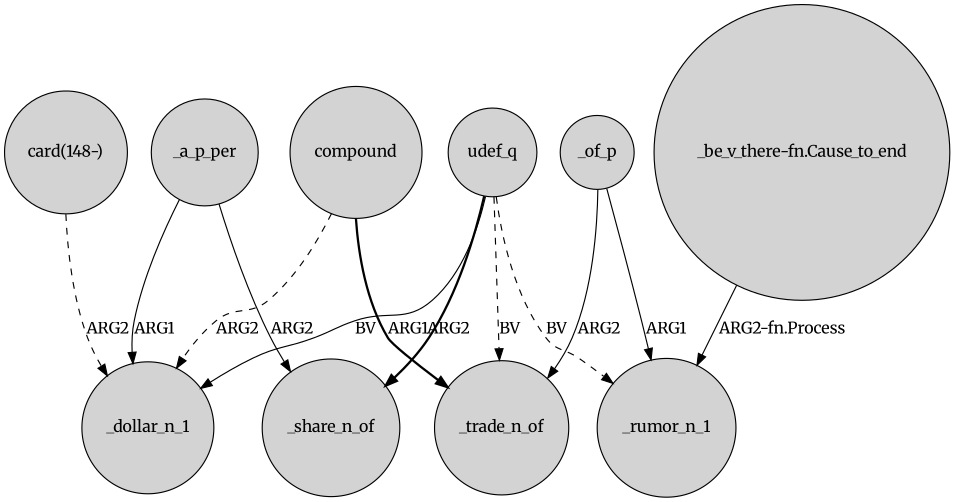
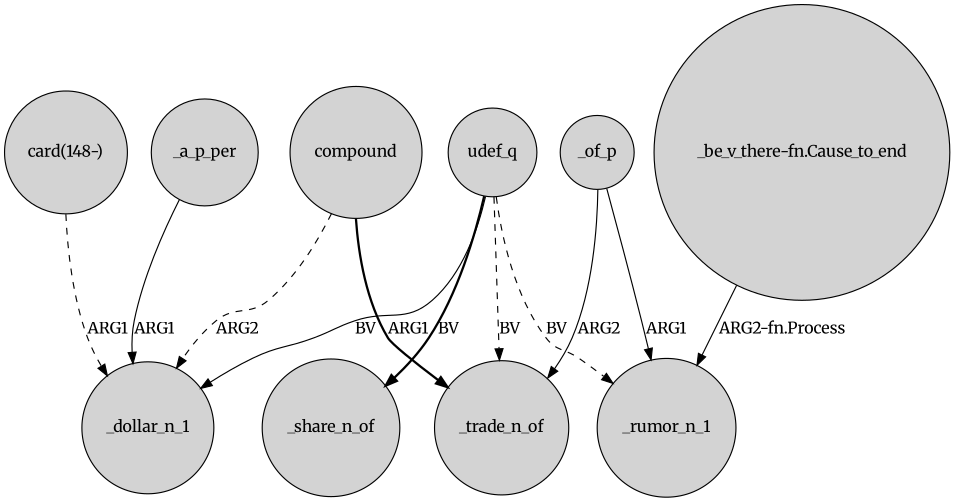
edge "_a_p_per" -> "_share_n_of": removed, label "ARG2"
edge "card(148-)" -> "_dollar_n_1": label "ARG2" -> "ARG1"
edge "udef_q" -> "_share_n_of": label "ARG2" -> "BV"
